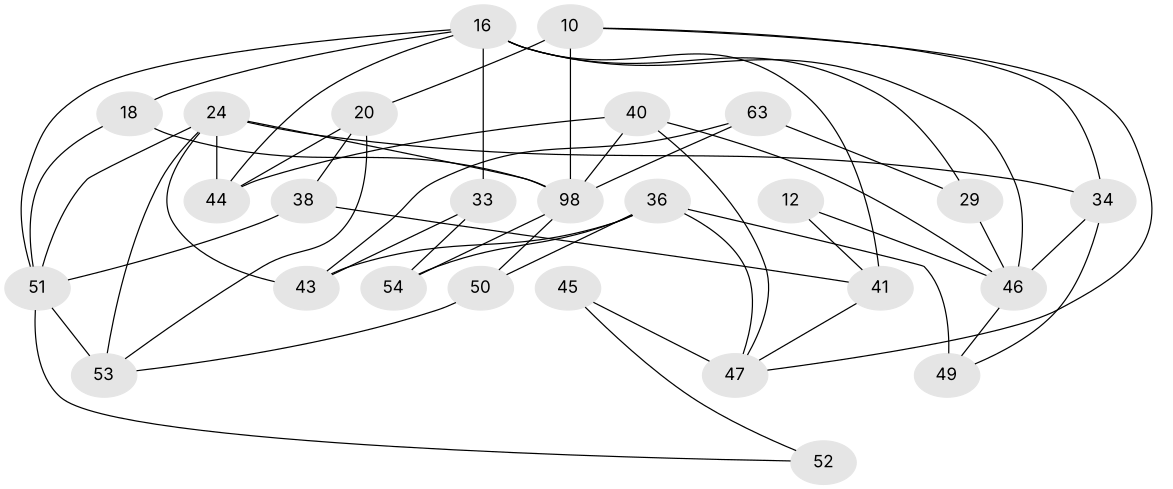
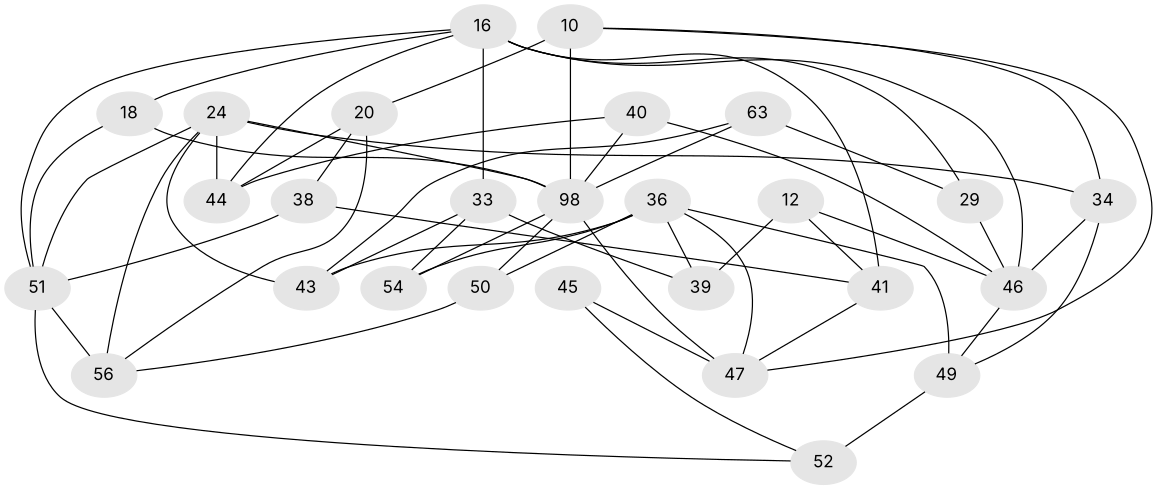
edge "40" -- "47": now "98" -- "47"
node "39": added
node "53": label "53" -> "56"
edge "49" -- "52": added
